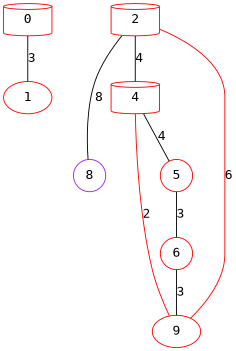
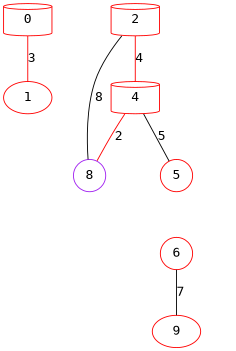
edge "0" -- "1": color black -> red
edge "2" -- "4": color black -> red
edge "4" -- "5": label "4" -> "5"
edge "2" -- "9": removed, label "6"
edge "5" -- "6": removed, label "3"
edge "4" -- "9": now "4" -- "8"
edge "6" -- "9": label "3" -> "7"
